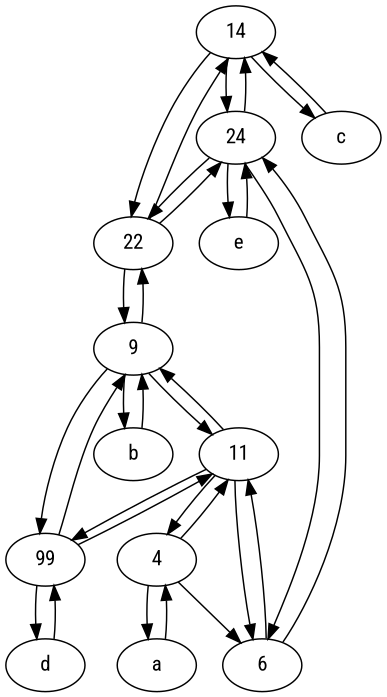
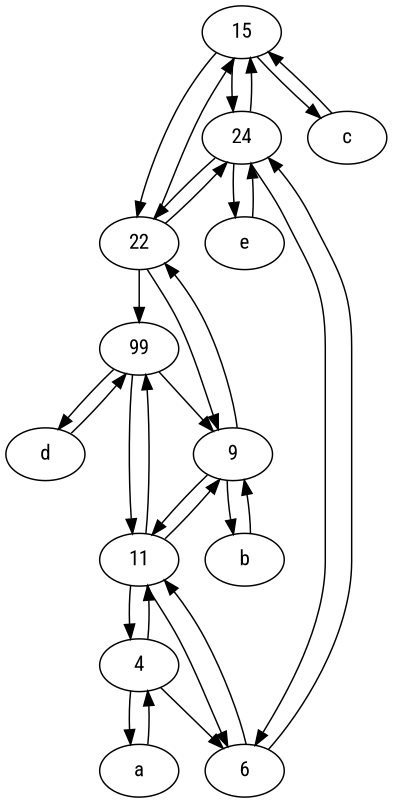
node "14": label "14" -> "15"
edge "9" -> "99": now "22" -> "99"
